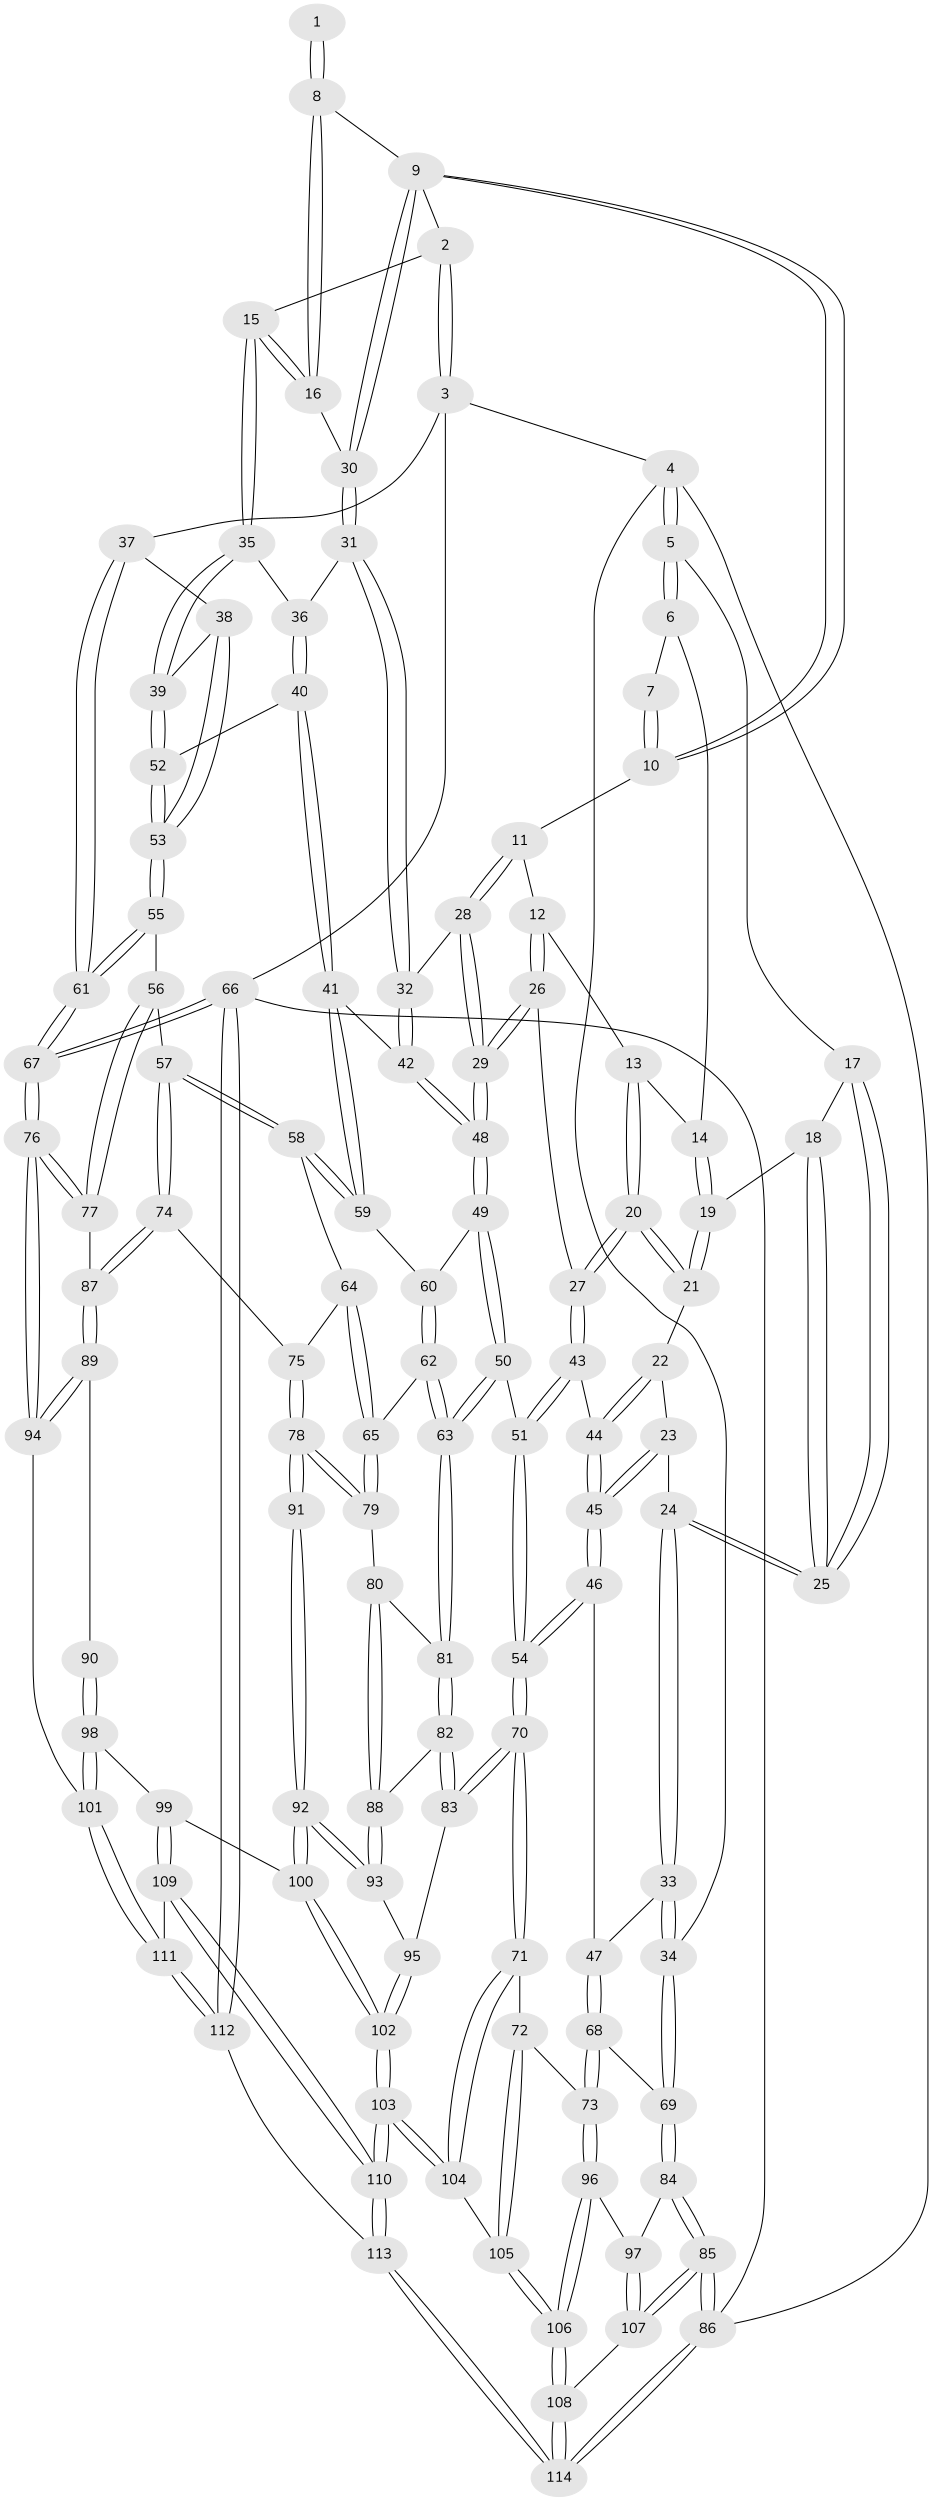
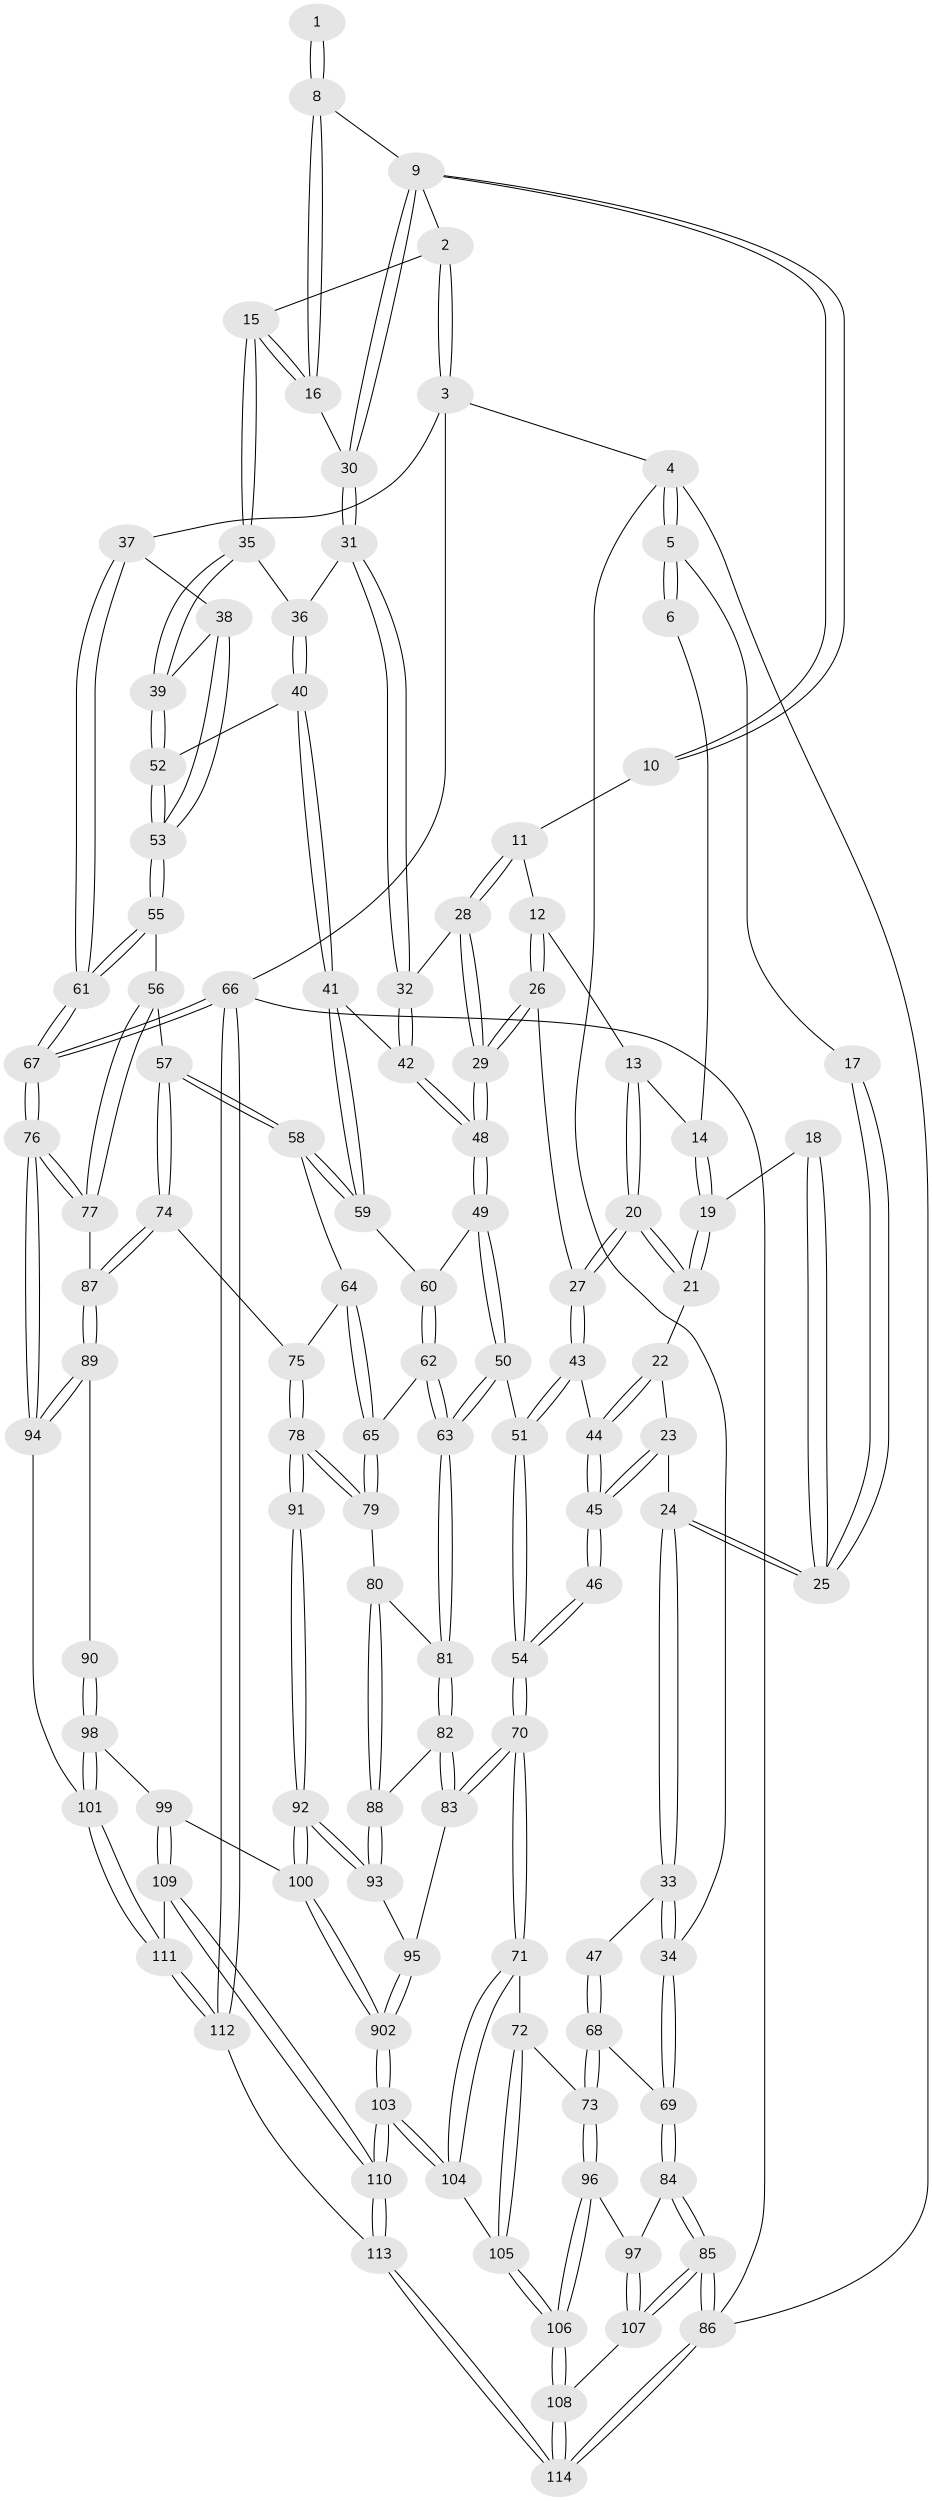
node "7": removed
edge "17" -- "18": removed
edge "46" -- "47": removed
node "102": label "102" -> "902"
